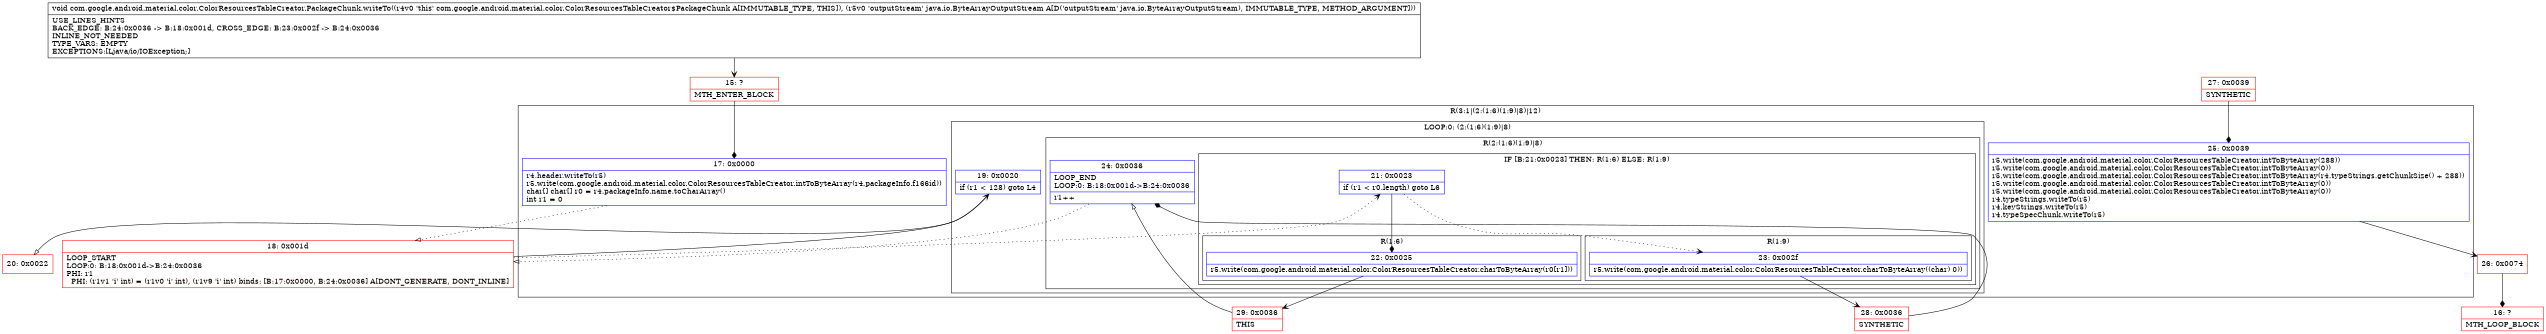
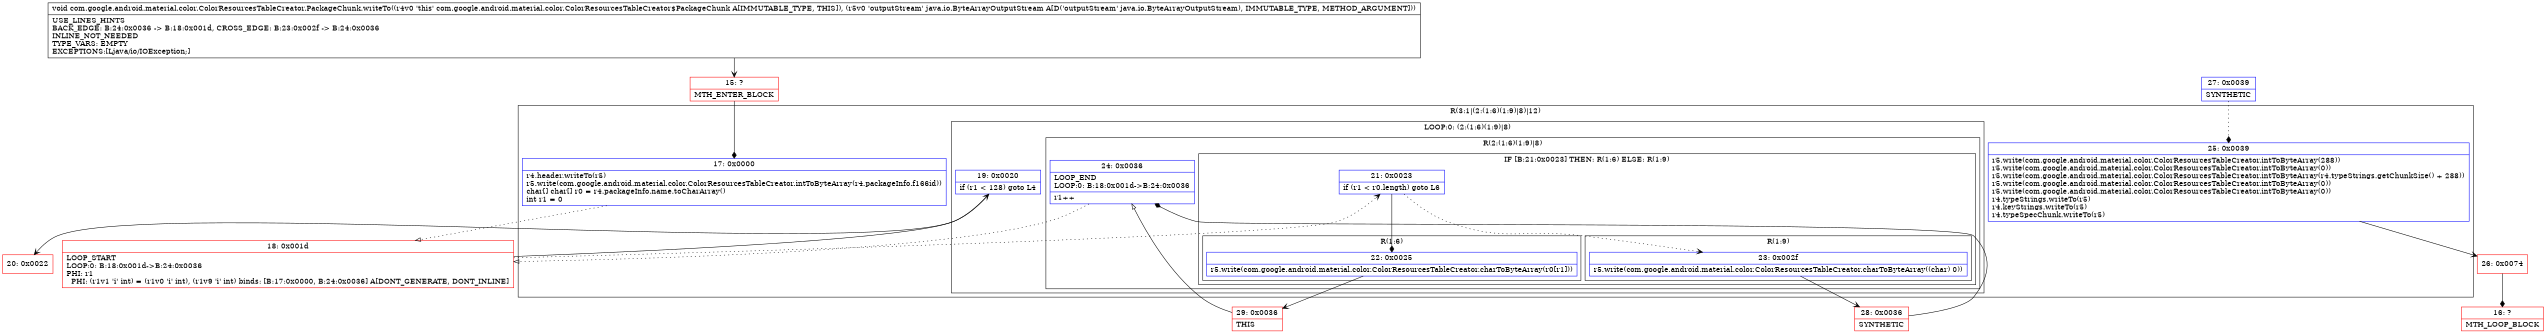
node "27: 0x0039": color red -> blue
edge "27: 0x0039" -> "25: 0x0039": style solid -> dotted
edge "19: 0x0020" -> "20: 0x0022": arrowhead onormal -> vee
